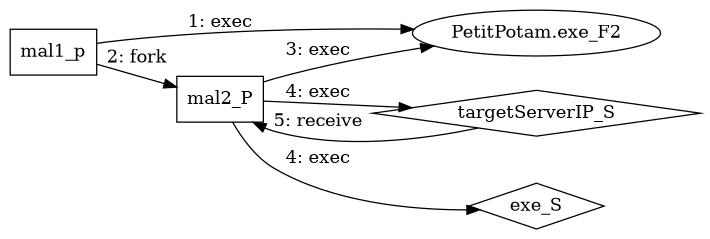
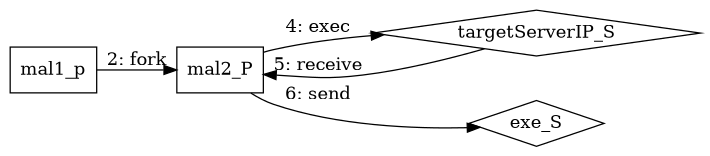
node "PetitPotam.exe_F2": removed
edge "mal2_P" -> "exe_S": label "4: exec" -> "6: send"
